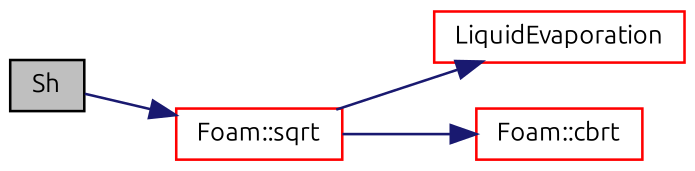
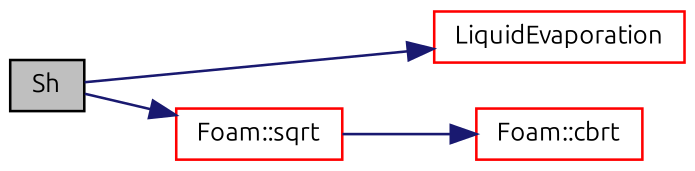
edge "Foam::sqrt" -> "LiquidEvaporation": now "Sh" -> "LiquidEvaporation"
